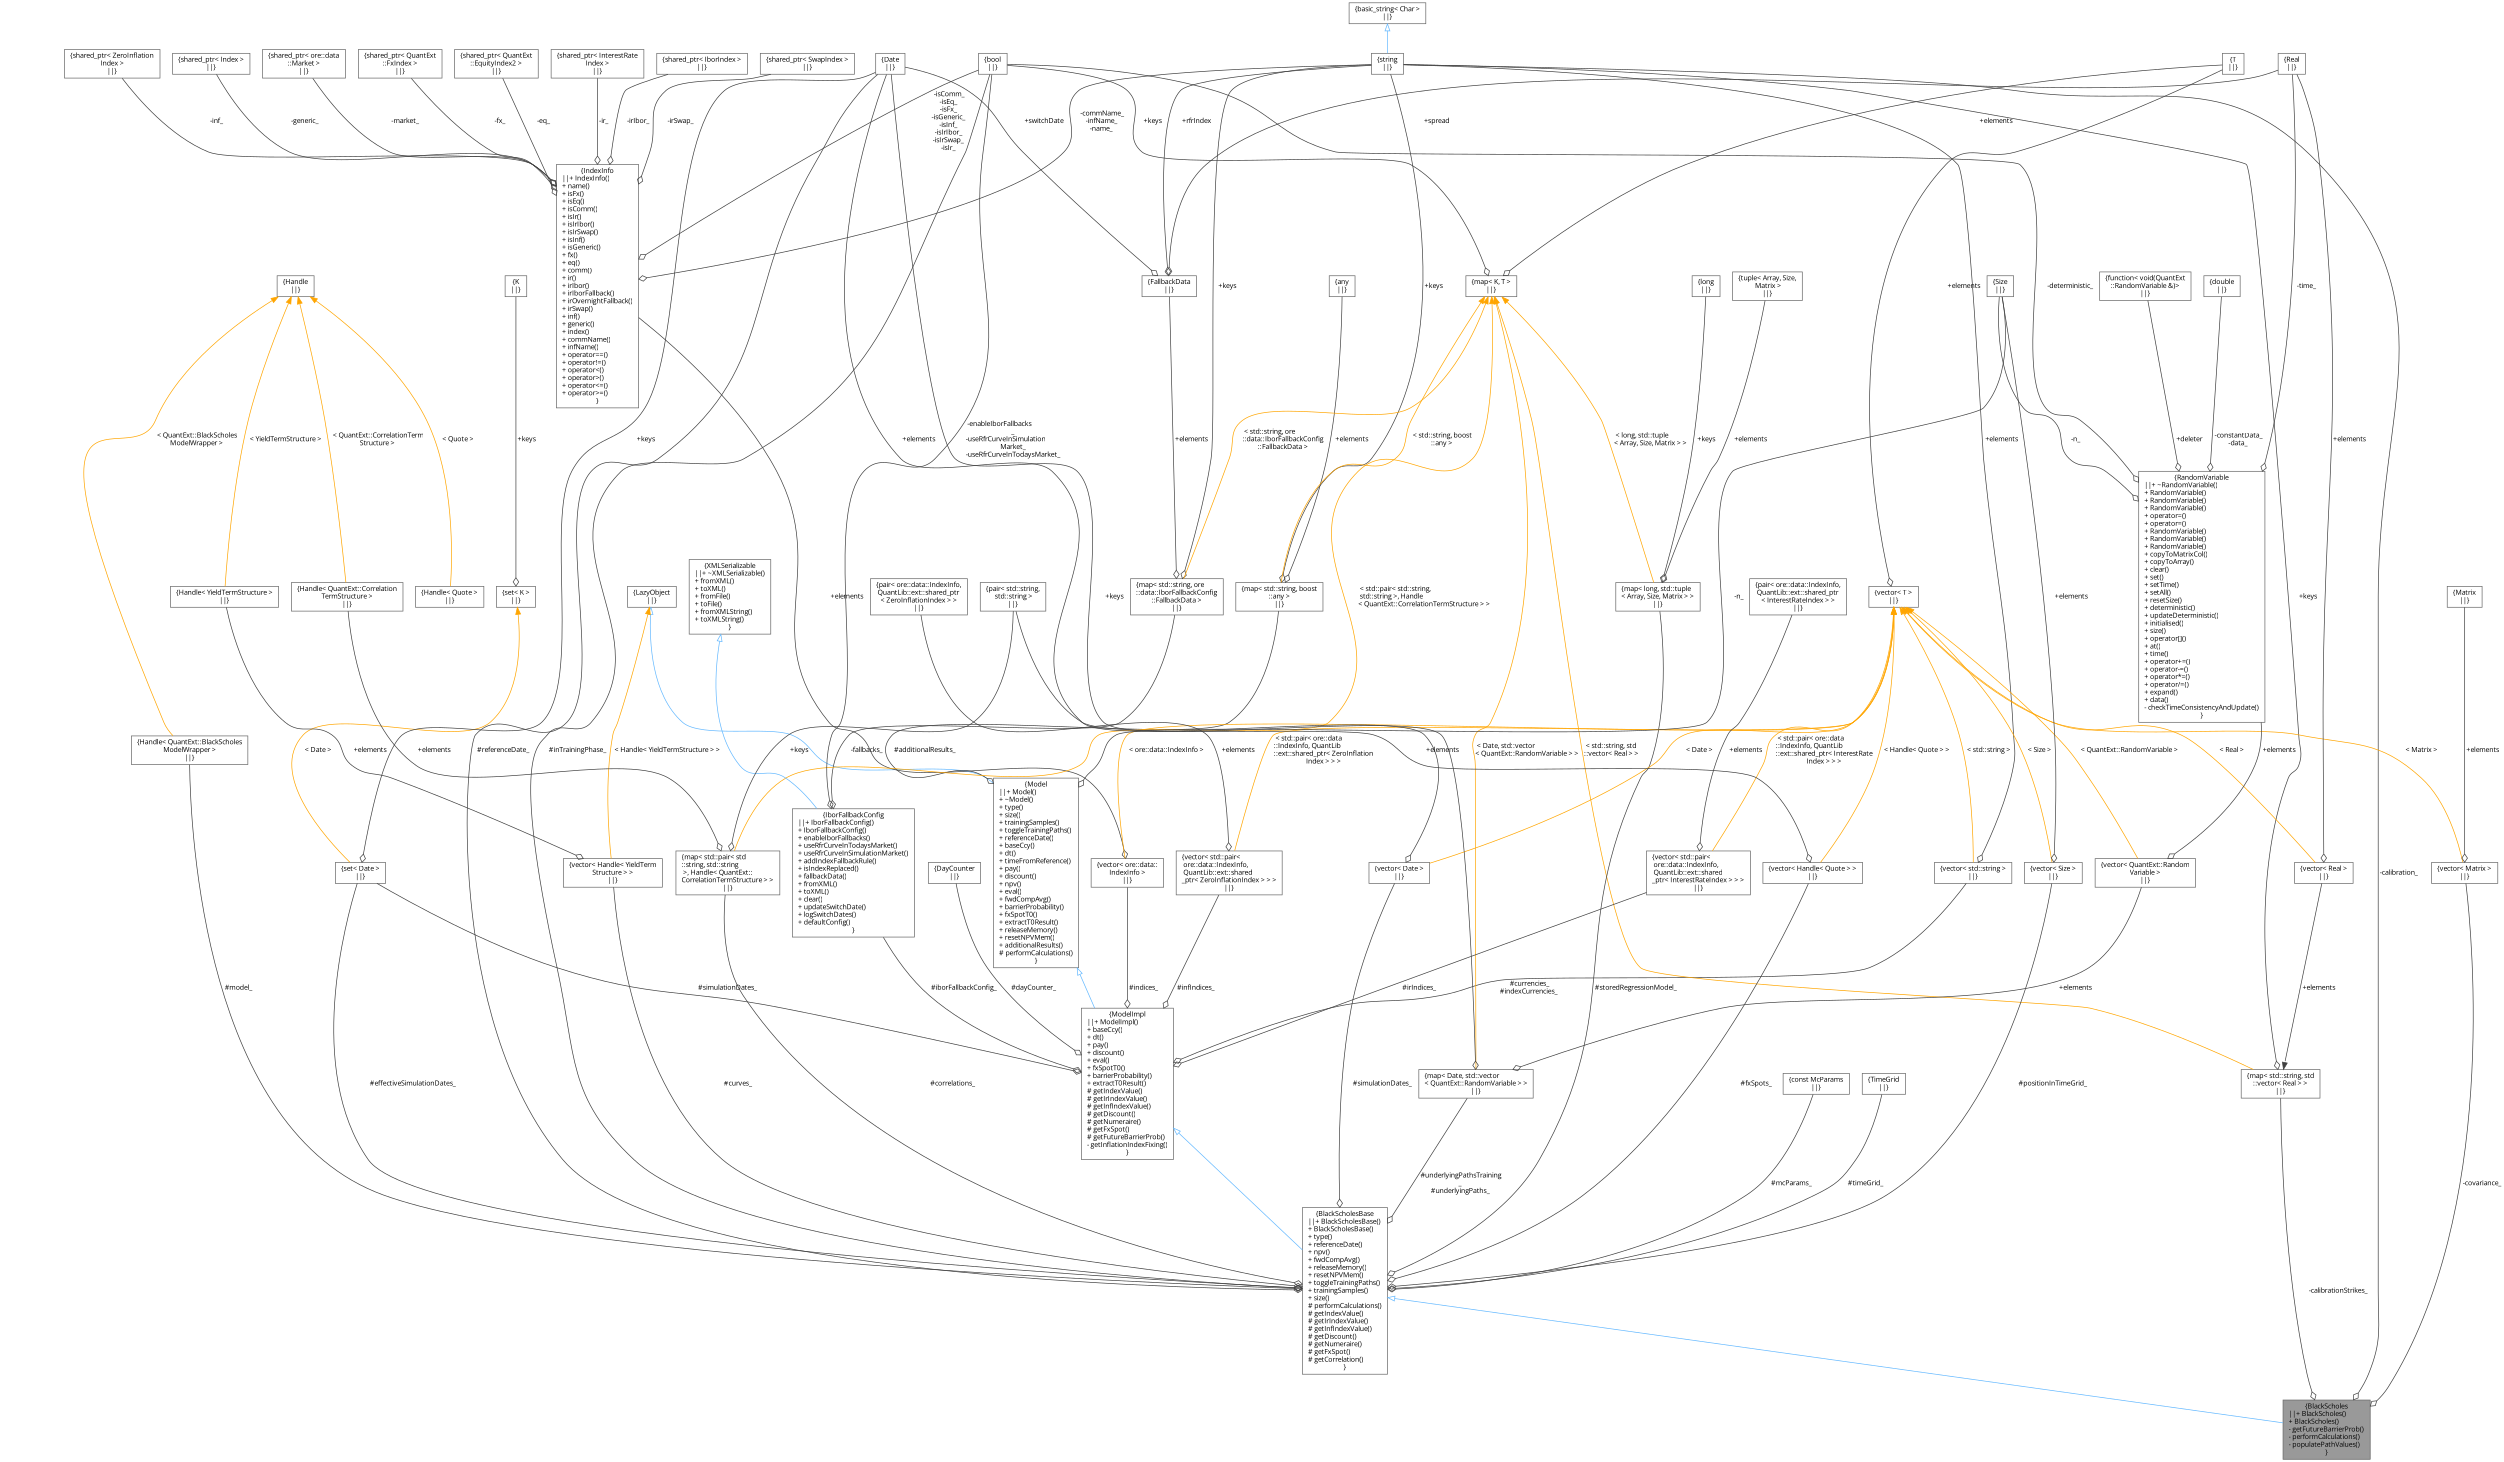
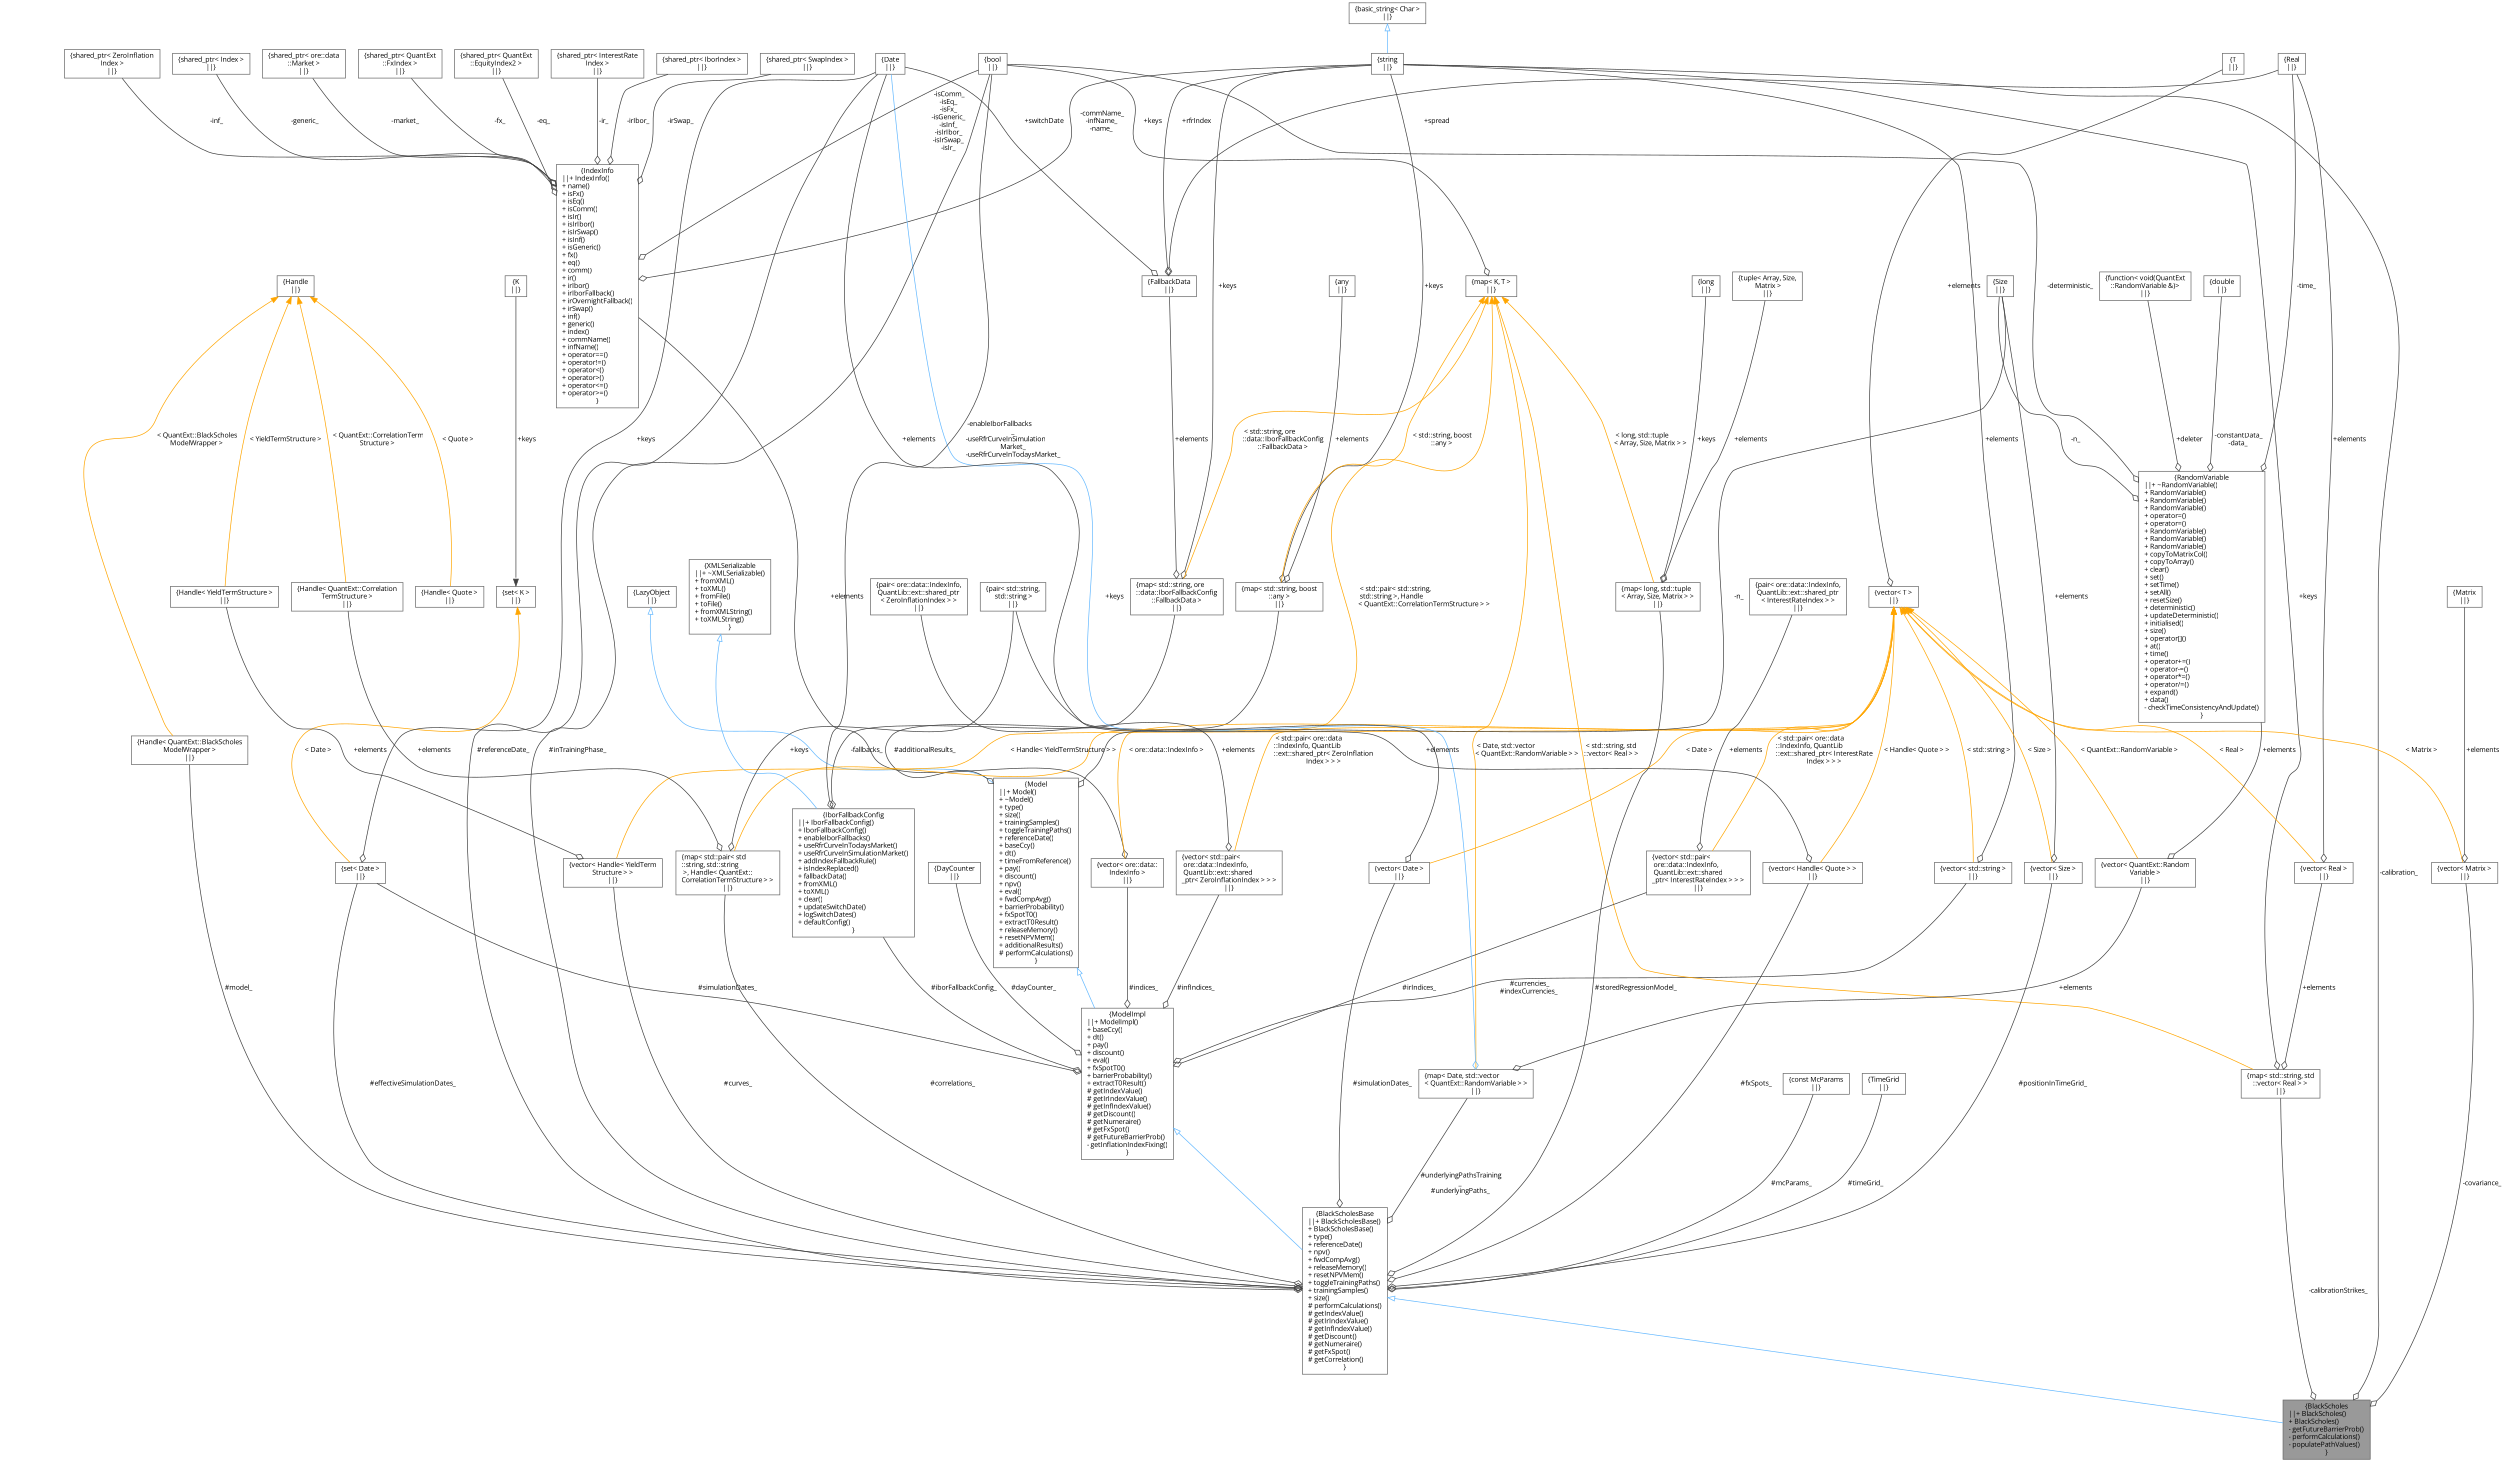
edge "{T ||}" -> "{map< K, T > ||}": removed, label "+elements"
edge "{K ||}" -> "{set< K > ||}": arrowhead odiamond -> normal
edge "{Date ||}" -> "{map< Date, std::vector < QuantExt::RandomVariable > > ||}": color grey25 -> steelblue1
edge "{vector< Handle< YieldTerm Structure > > ||}" -> "{LazyObject ||}": now "{vector< Handle< YieldTerm Structure > > ||}" -> "{vector< T > ||}"
edge "{vector< Real > ||}" -> "{map< std::string, std ::vector< Real > > ||}": arrowhead normal -> odiamond
